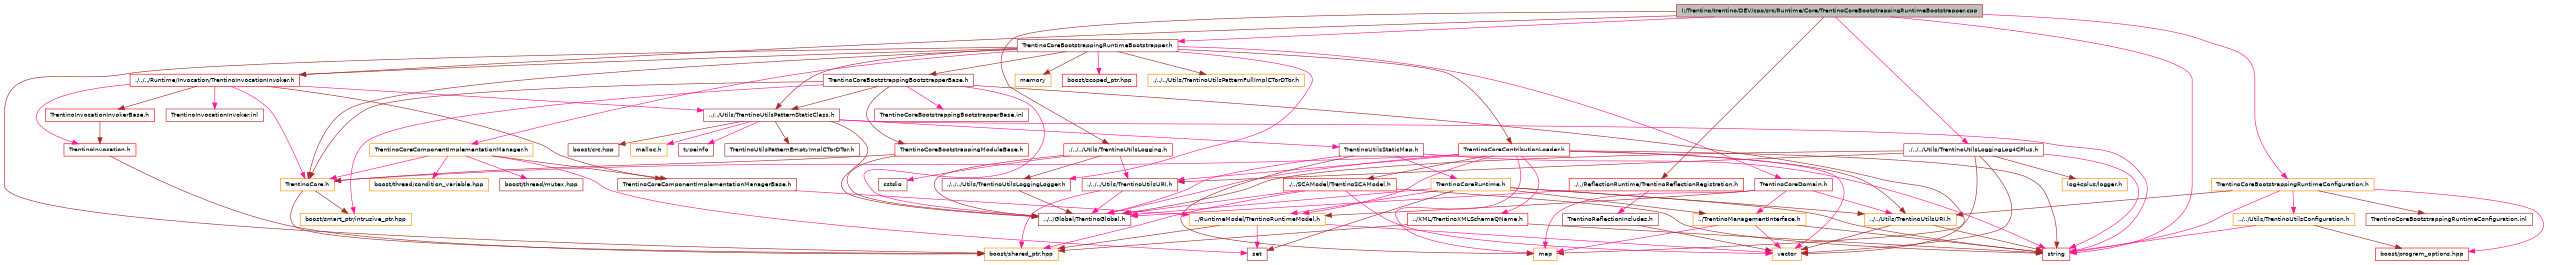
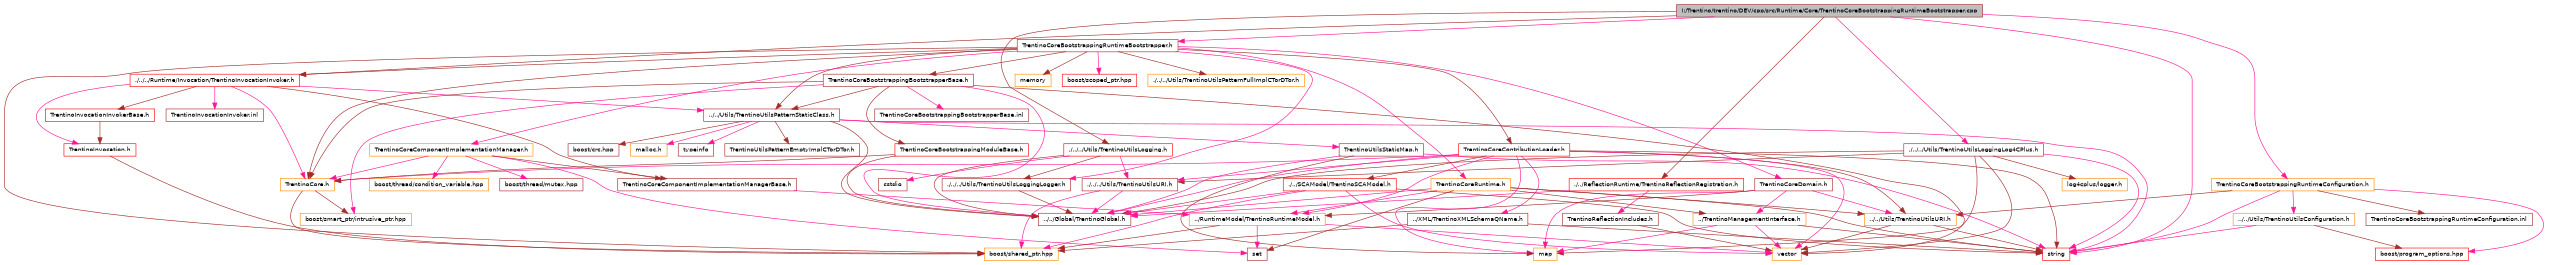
edge "TrentinoUtilsStaticMap.h" -> "TrentinoCoreRuntime.h": now "TrentinoCoreBootstrappingRuntimeBootstrapper.h" -> "TrentinoCoreRuntime.h"
